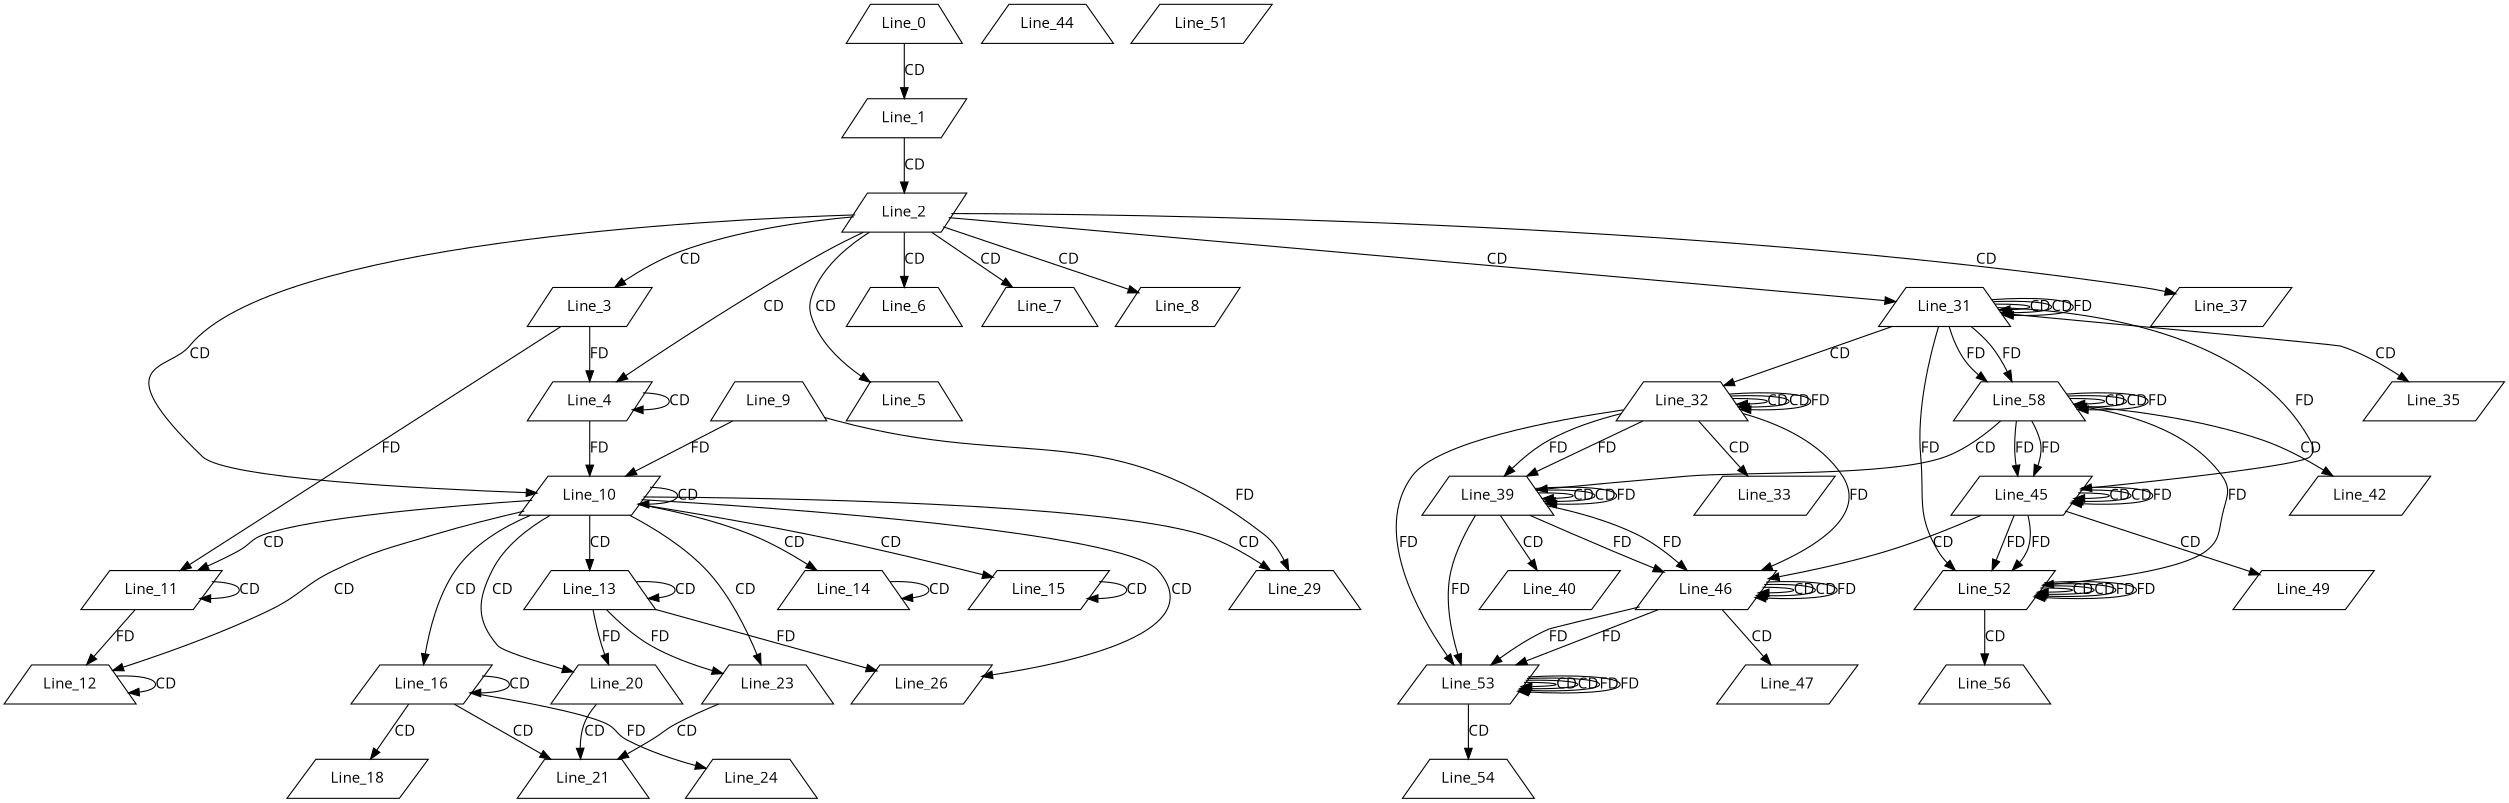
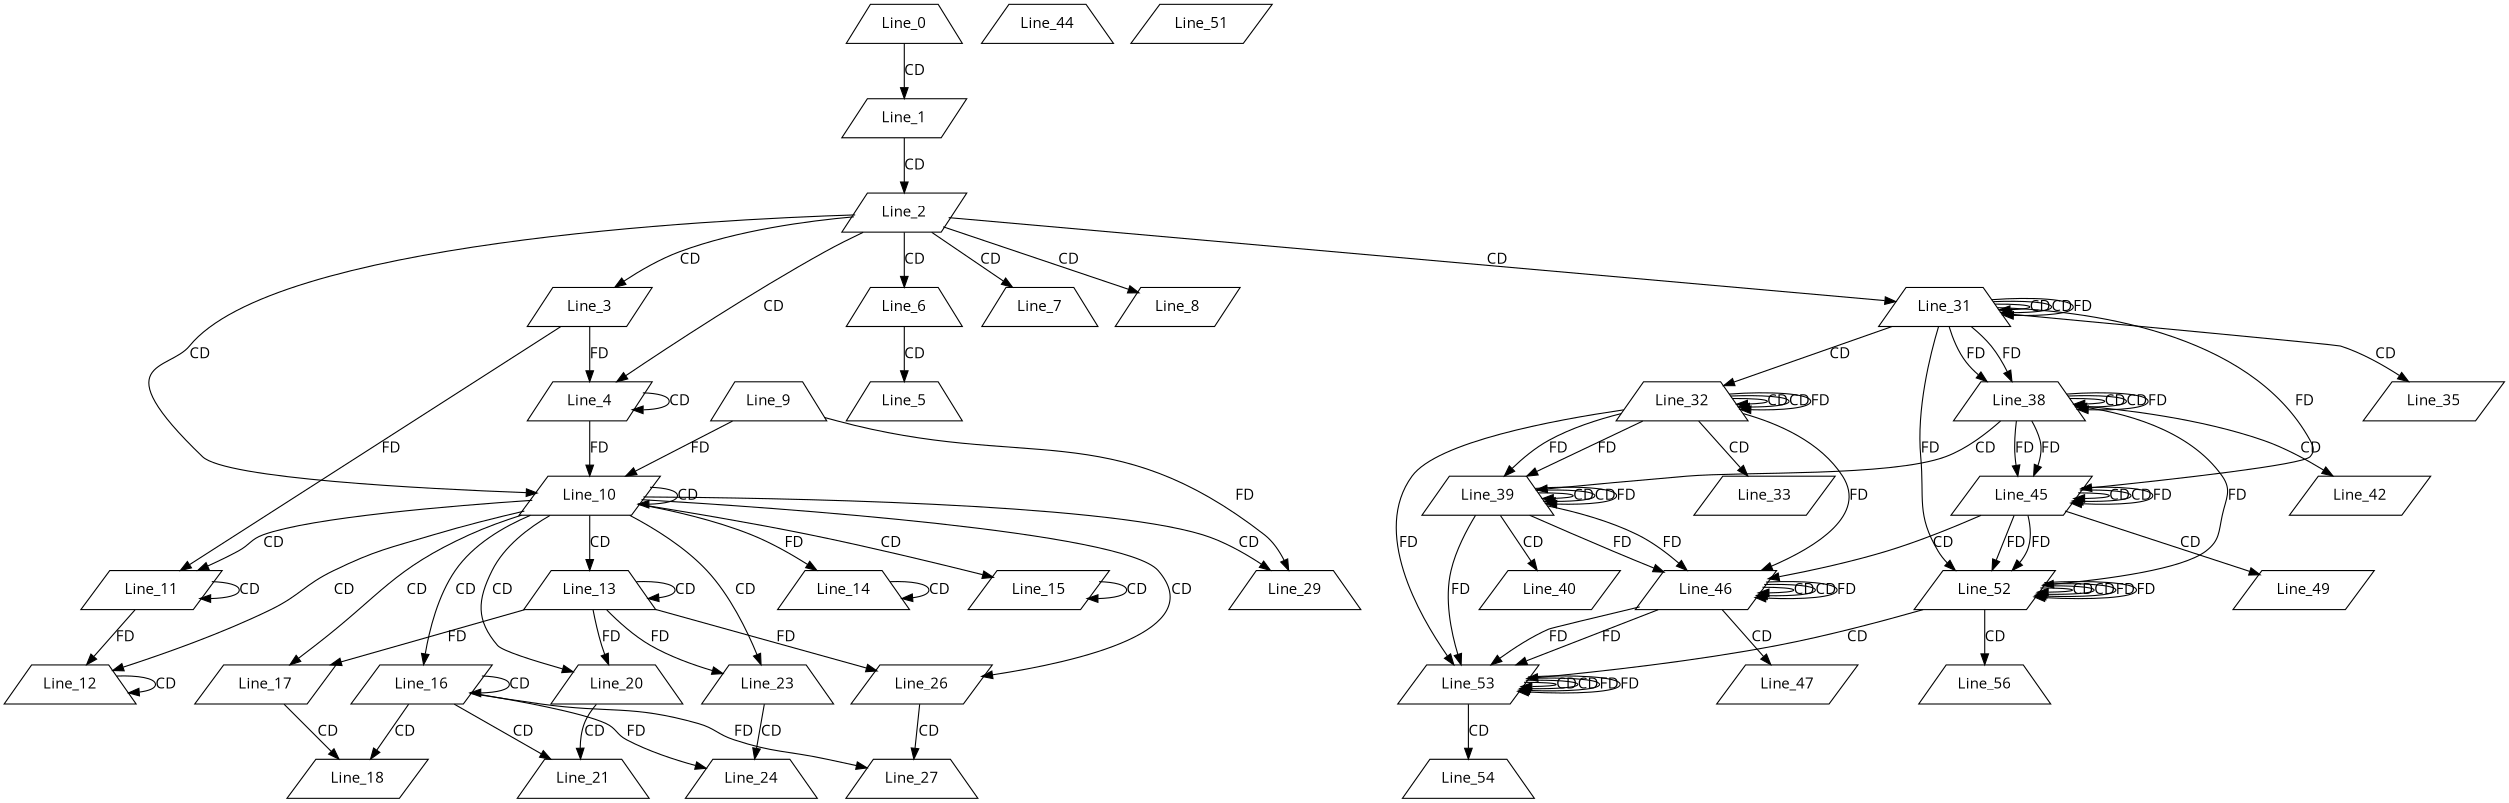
edge "Line_2" -> "Line_5": now "Line_6" -> "Line_5"
node "Line_37": removed
node "Line_58": label "Line_58" -> "Line_38"
edge "Line_10" -> "Line_14": label "CD" -> "FD"
edge "Line_52" -> "Line_53": added, label "CD"
node "Line_17": added
edge "Line_23" -> "Line_21": now "Line_23" -> "Line_24"
node "Line_27": added
